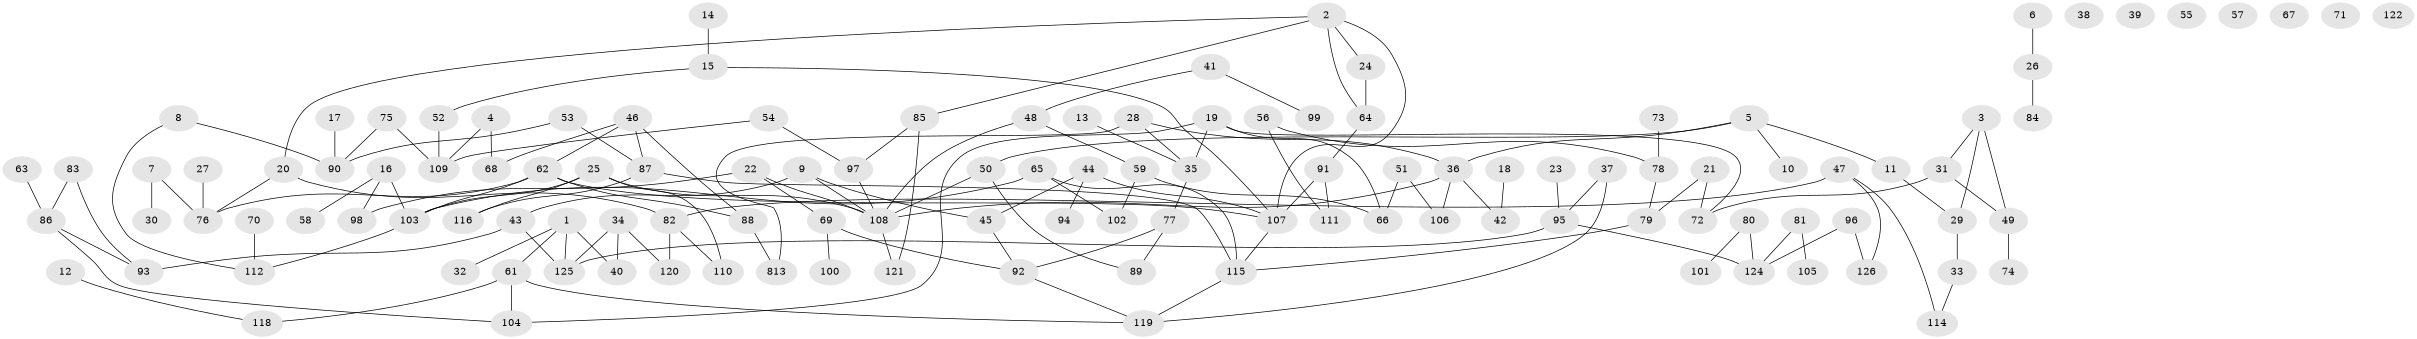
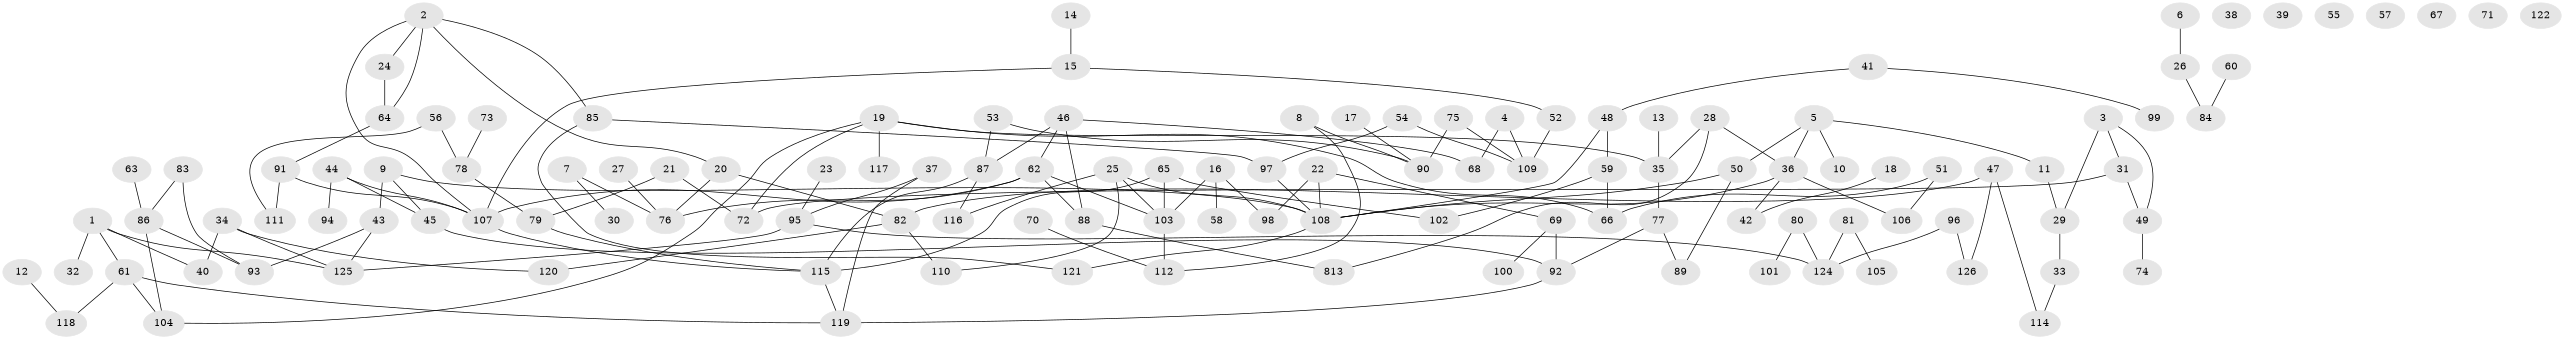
node "60": added
node "117": added
